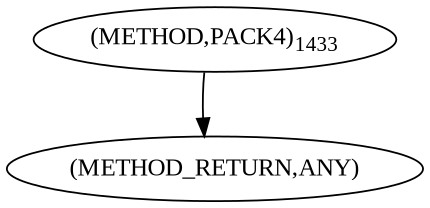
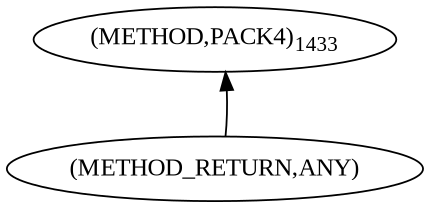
edge "(METHOD,PACK4)" -> "(METHOD_RETURN,ANY)": reversed
